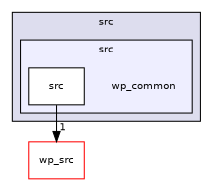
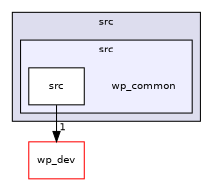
node "wp_src": label "wp_src" -> "wp_dev"
